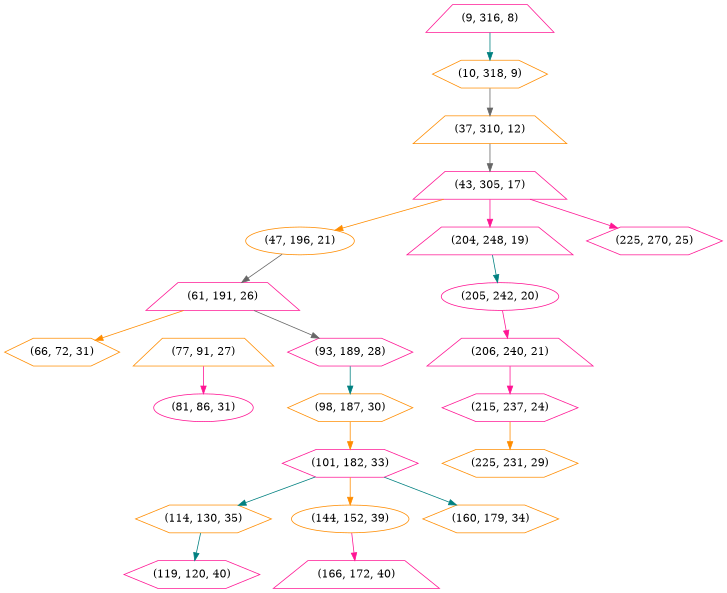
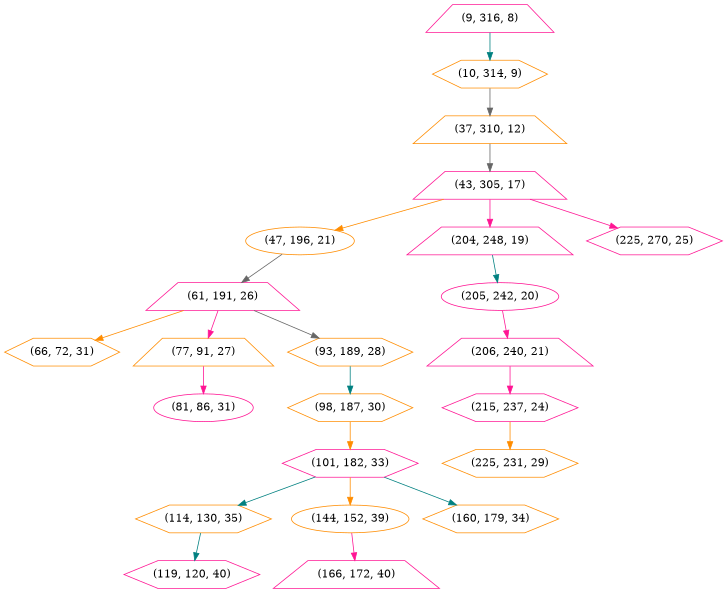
node "(10, 318, 9)": label "(10, 318, 9)" -> "(10, 314, 9)"
edge "(61, 191, 26)" -> "(77, 91, 27)": added
node "(93, 189, 28)": color deeppink -> darkorange
